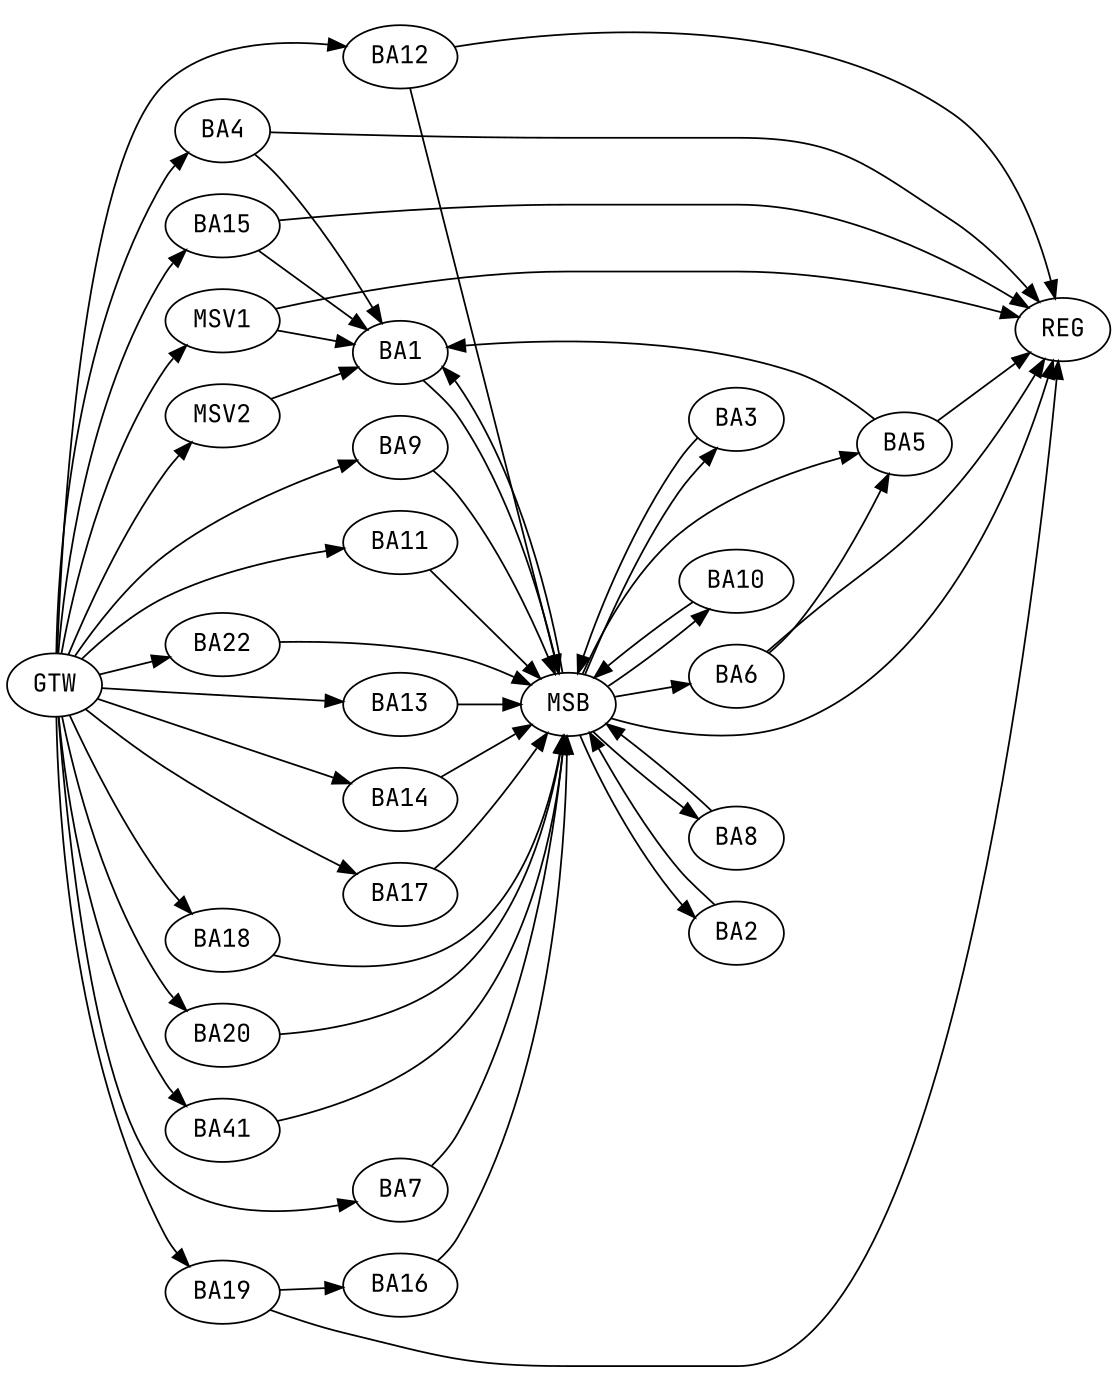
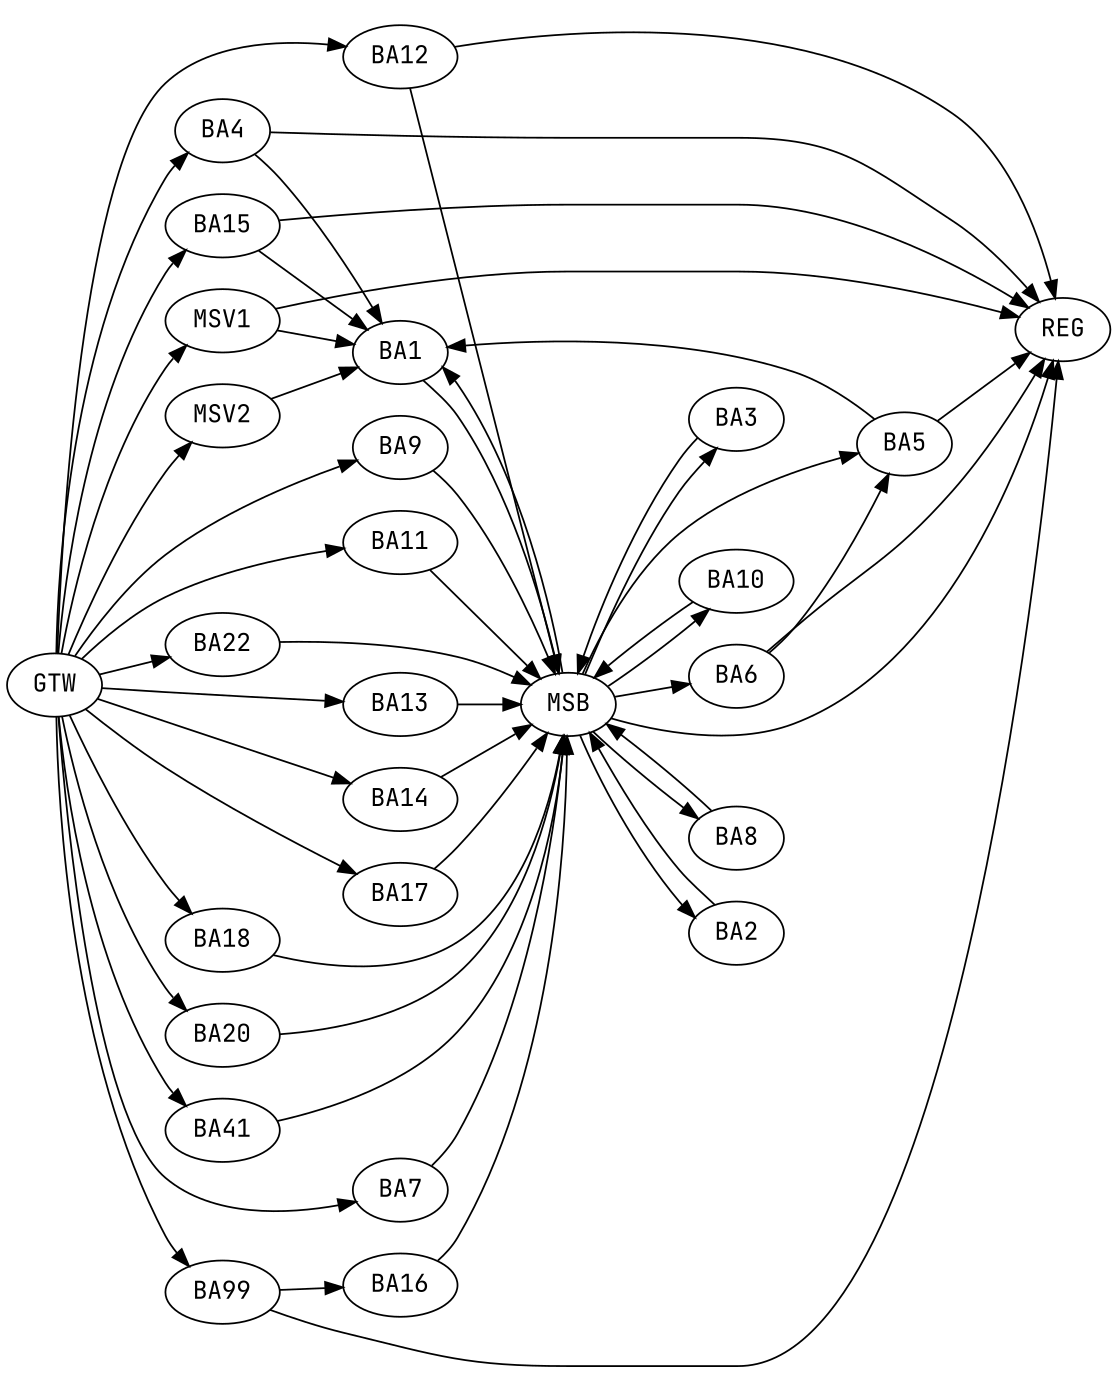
node "BA19": label "BA19" -> "BA99"
